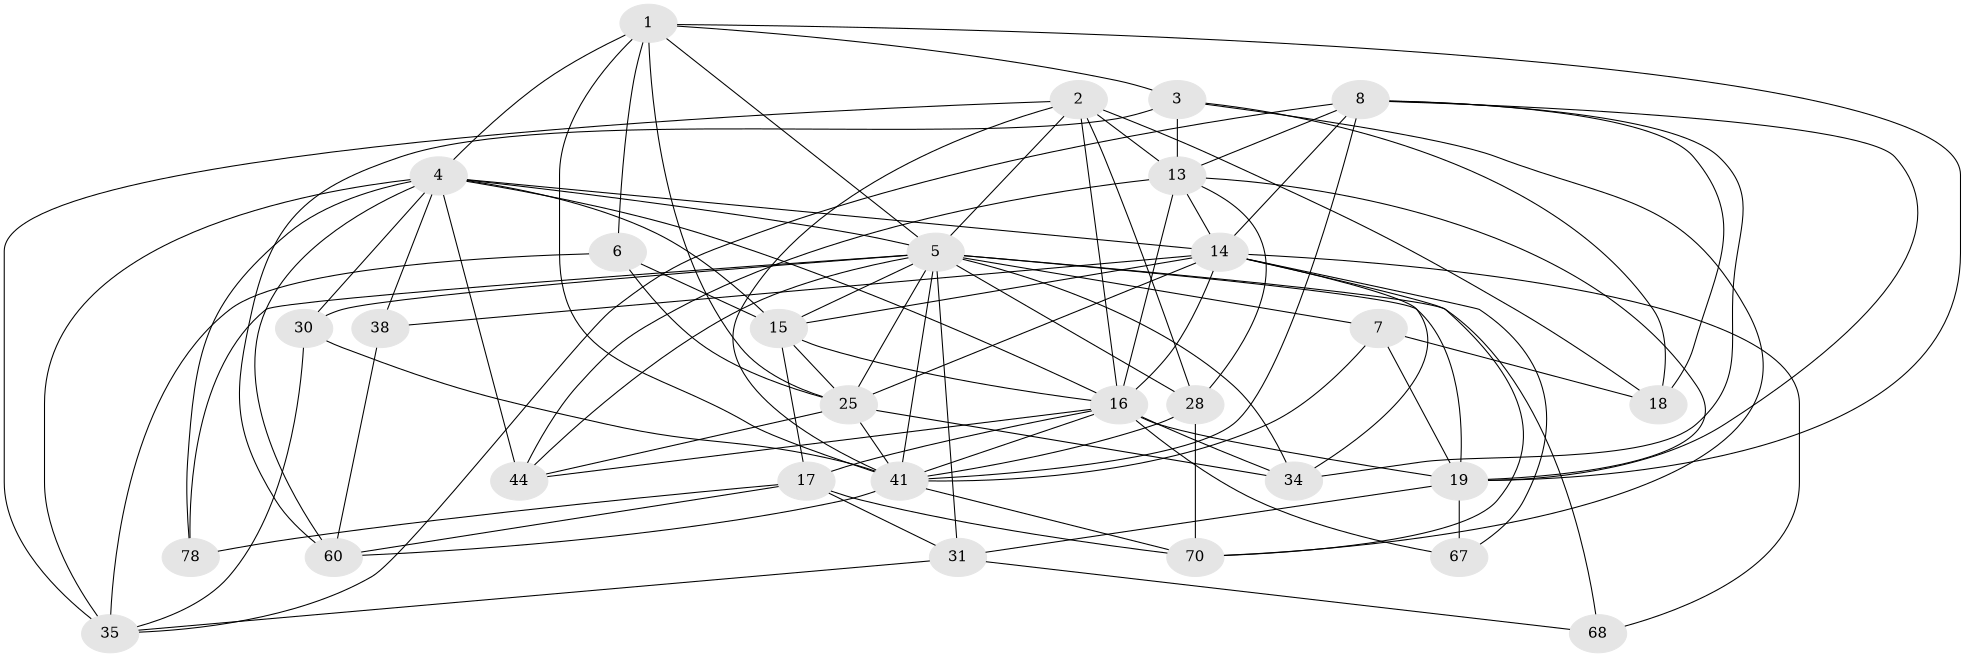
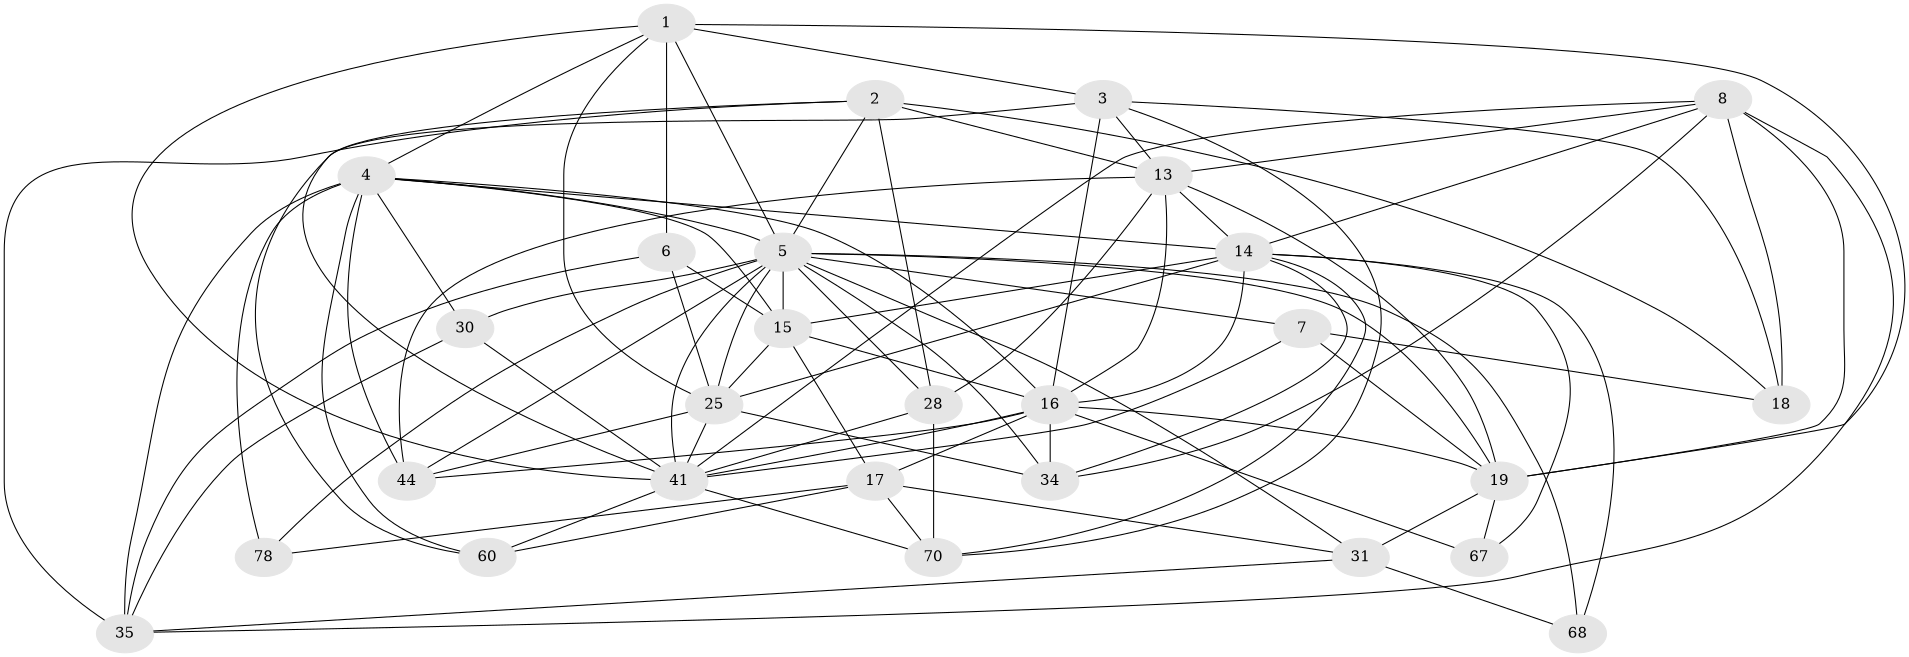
edge "2" -- "16": now "3" -- "16"
node "38": removed
